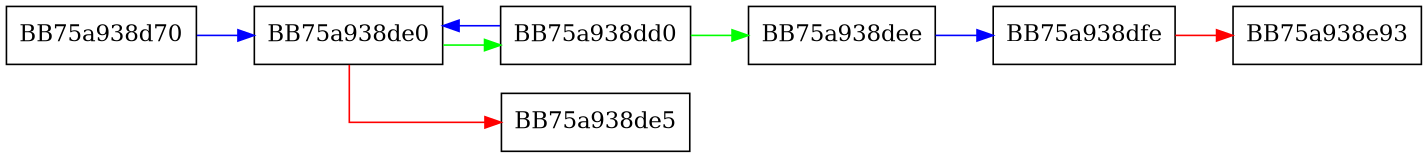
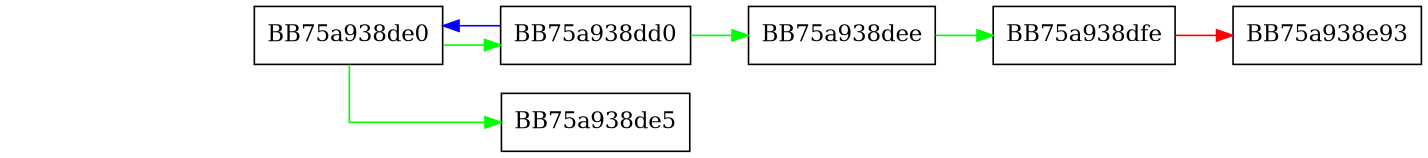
node "BB75a938d70": removed
edge "BB75a938dee" -> "BB75a938dfe": color blue -> green
edge "BB75a938de0" -> "BB75a938de5": color red -> green
